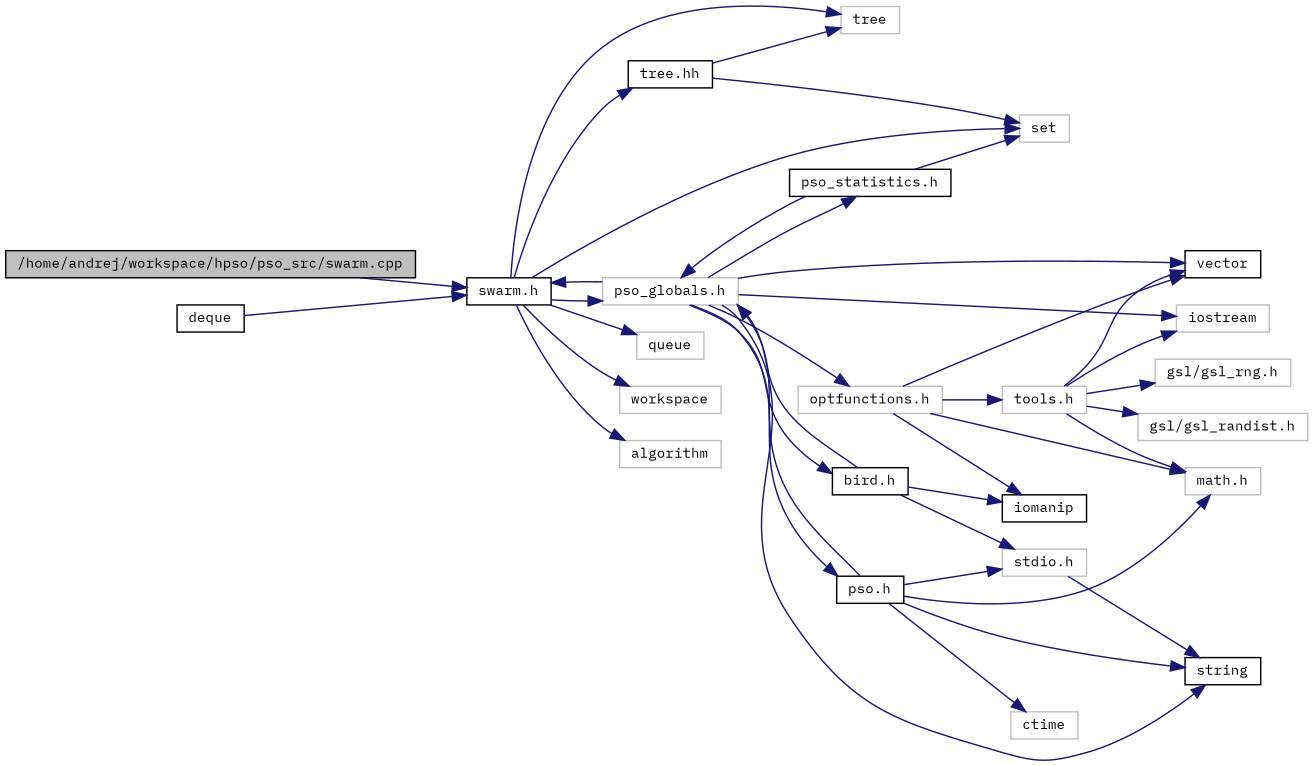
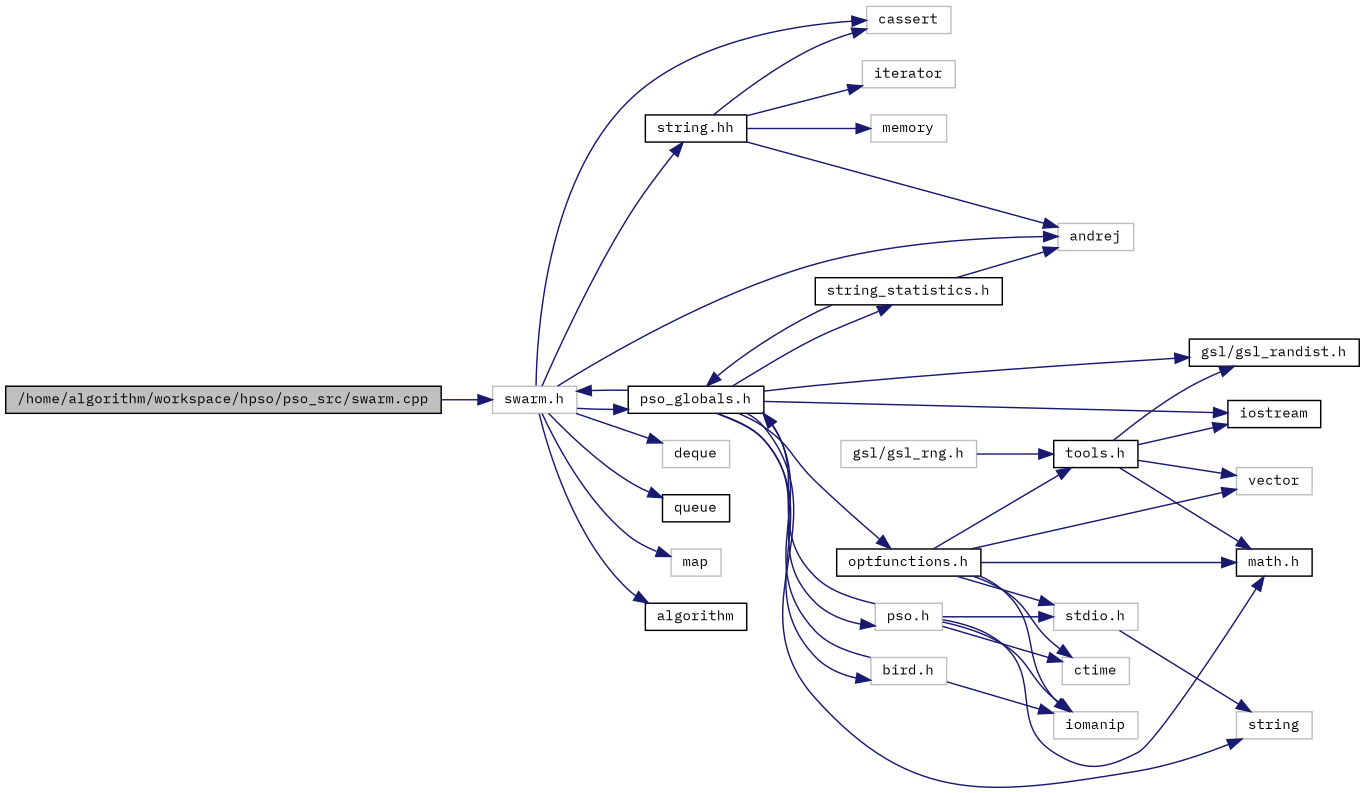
node "tree": label "tree" -> "cassert"
node "tree.hh": label "tree.hh" -> "string.hh"
node "iterator": added
node "memory": added
node "set": label "set" -> "andrej"
node "pso_statistics.h": label "pso_statistics.h" -> "string_statistics.h"
edge "pso_globals.h" -> "vector": now "pso_globals.h" -> "gsl/gsl_randist.h"
node "/home/andrej/workspace/hpso/pso_src/swarm.cpp": label "/home/andrej/workspace/hpso/pso_src/swarm.cpp" -> "/home/algorithm/workspace/hpso/pso_src/swarm.cpp"
node "vector": color black -> grey75
node "swarm.h": color black -> grey75
node "pso_globals.h": color grey75 -> black
edge "deque" -> "swarm.h": reversed
node "deque": color black -> grey75
node "iostream": color grey75 -> black
node "queue": color grey75 -> black
edge "tools.h" -> "gsl/gsl_rng.h": reversed
node "workspace": label "workspace" -> "map"
node "optfunctions.h": color grey75 -> black
node "tools.h": color grey75 -> black
node "gsl/gsl_randist.h": color grey75 -> black
node "algorithm": color grey75 -> black
node "bird.h": color black -> grey75
node "math.h": color grey75 -> black
node "iomanip": color black -> grey75
edge "bird.h" -> "stdio.h": now "optfunctions.h" -> "stdio.h"
node "pso.h": color black -> grey75
edge "optfunctions.h" -> "ctime": added
edge "pso.h" -> "string": now "pso.h" -> "iomanip"
node "string": color black -> grey75
